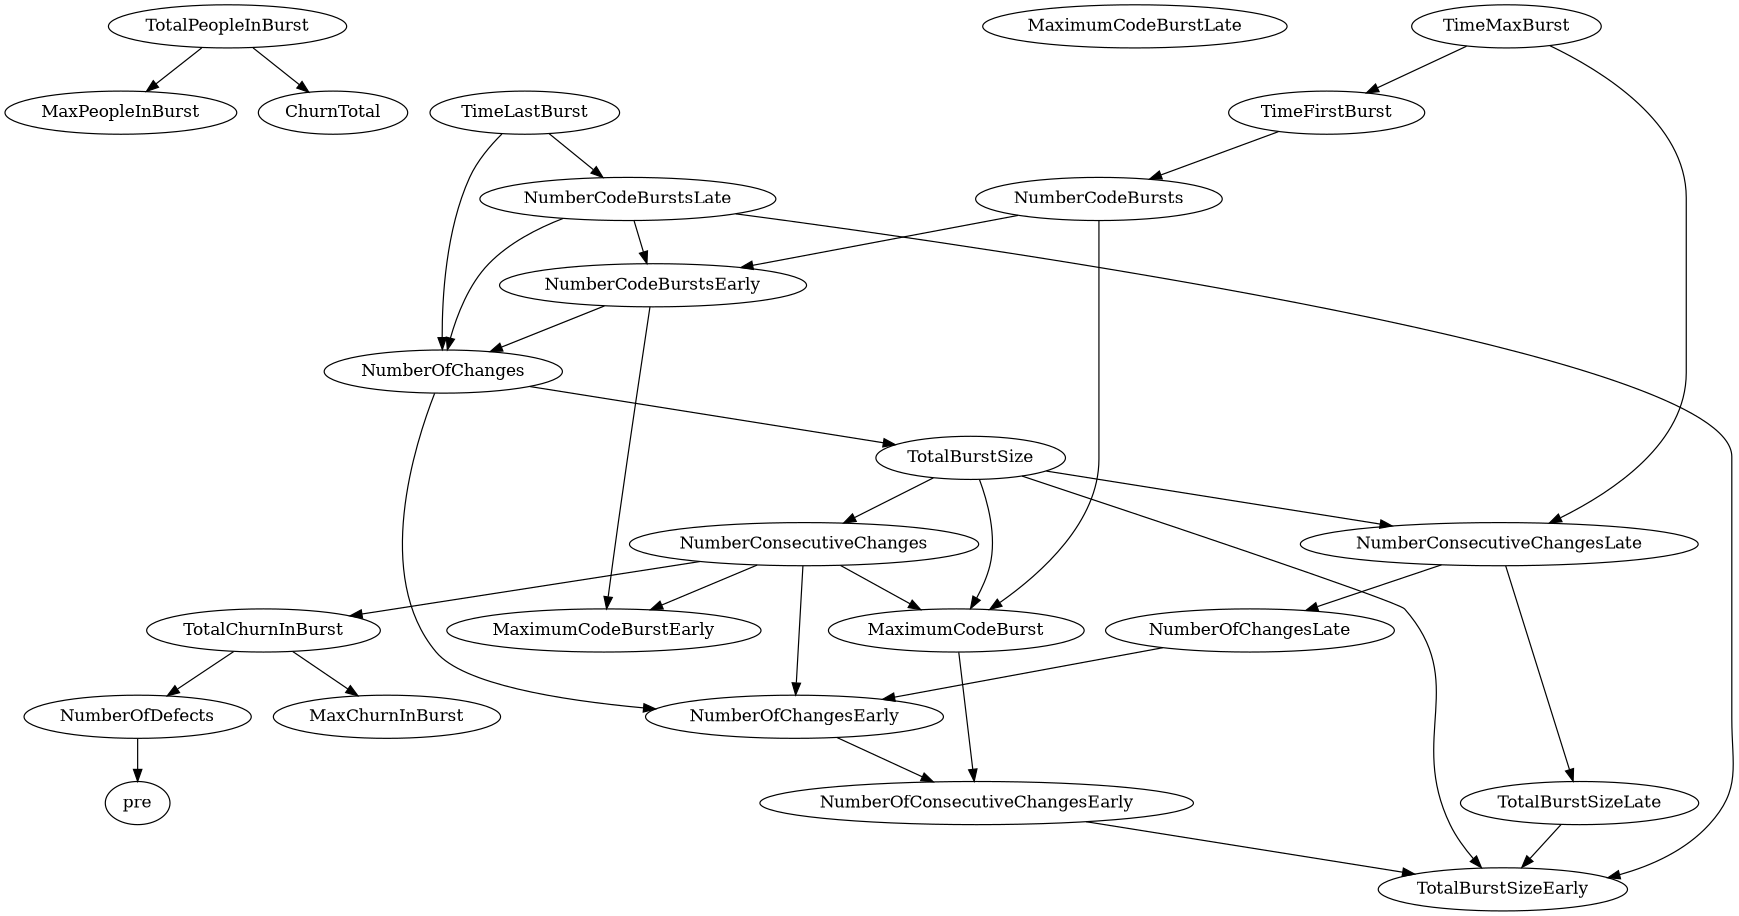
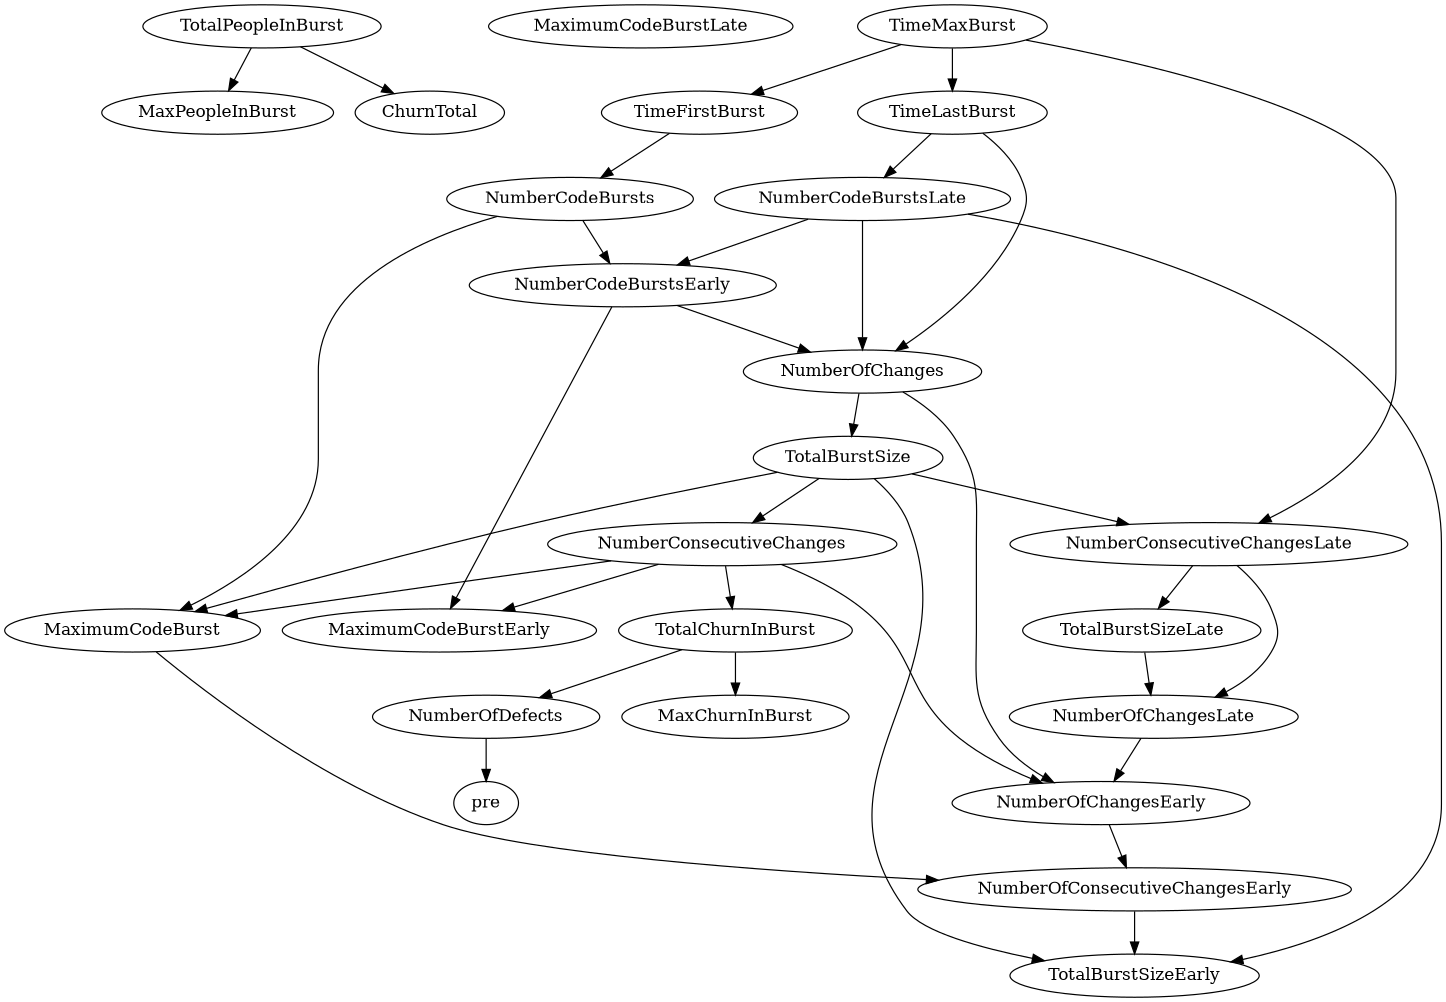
edge "TimeMaxBurst" -> "TimeLastBurst": added
edge "TotalBurstSizeLate" -> "TotalBurstSizeEarly": now "TotalBurstSizeLate" -> "NumberOfChangesLate"
